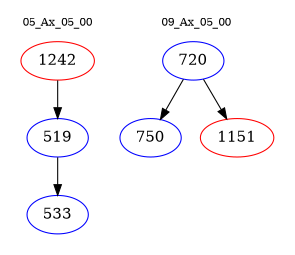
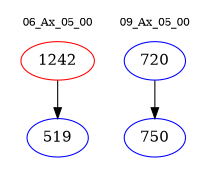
cluster "05_Ax_05_00": label "05_Ax_05_00" -> "06_Ax_05_00"
node "1151": removed
node "533": removed
